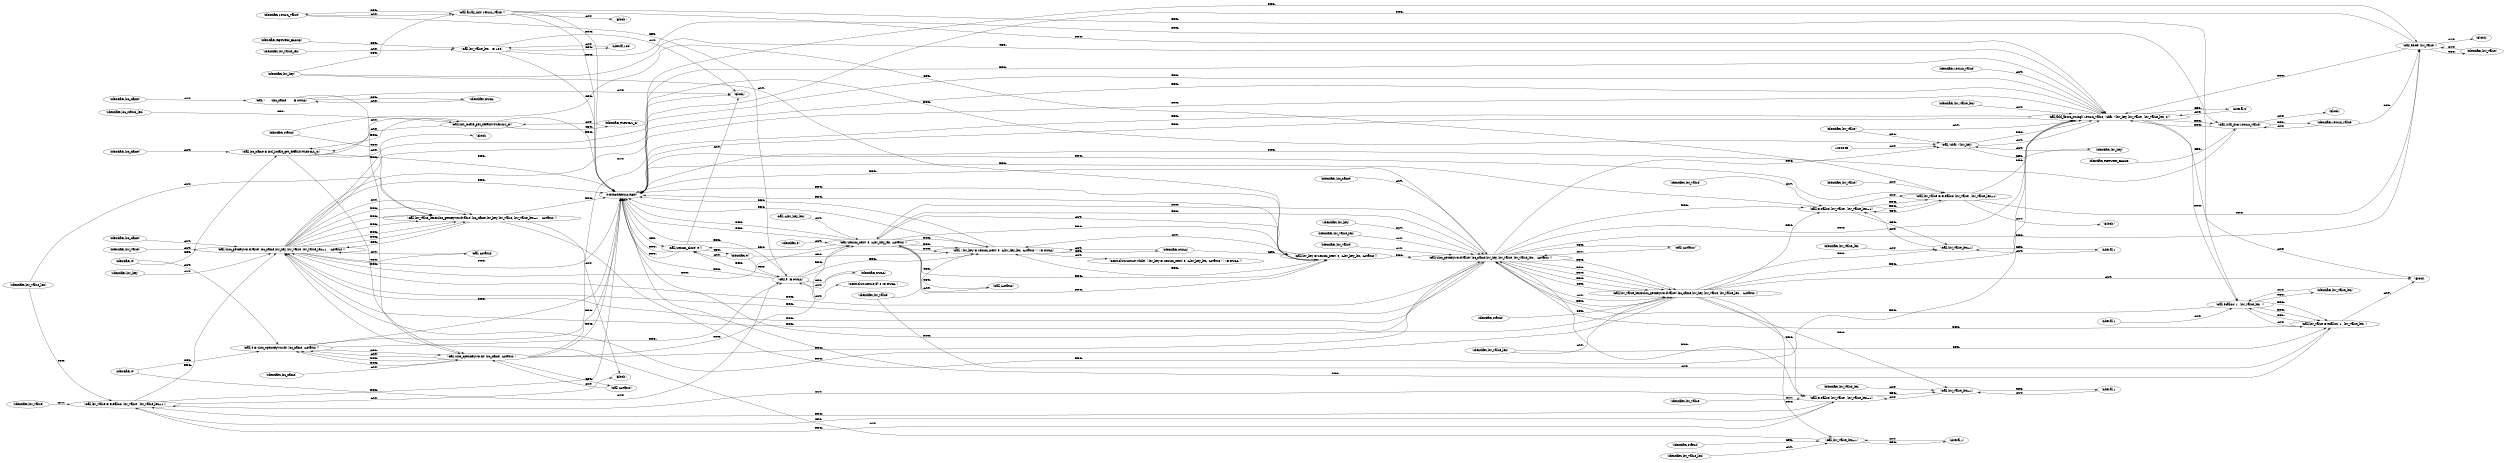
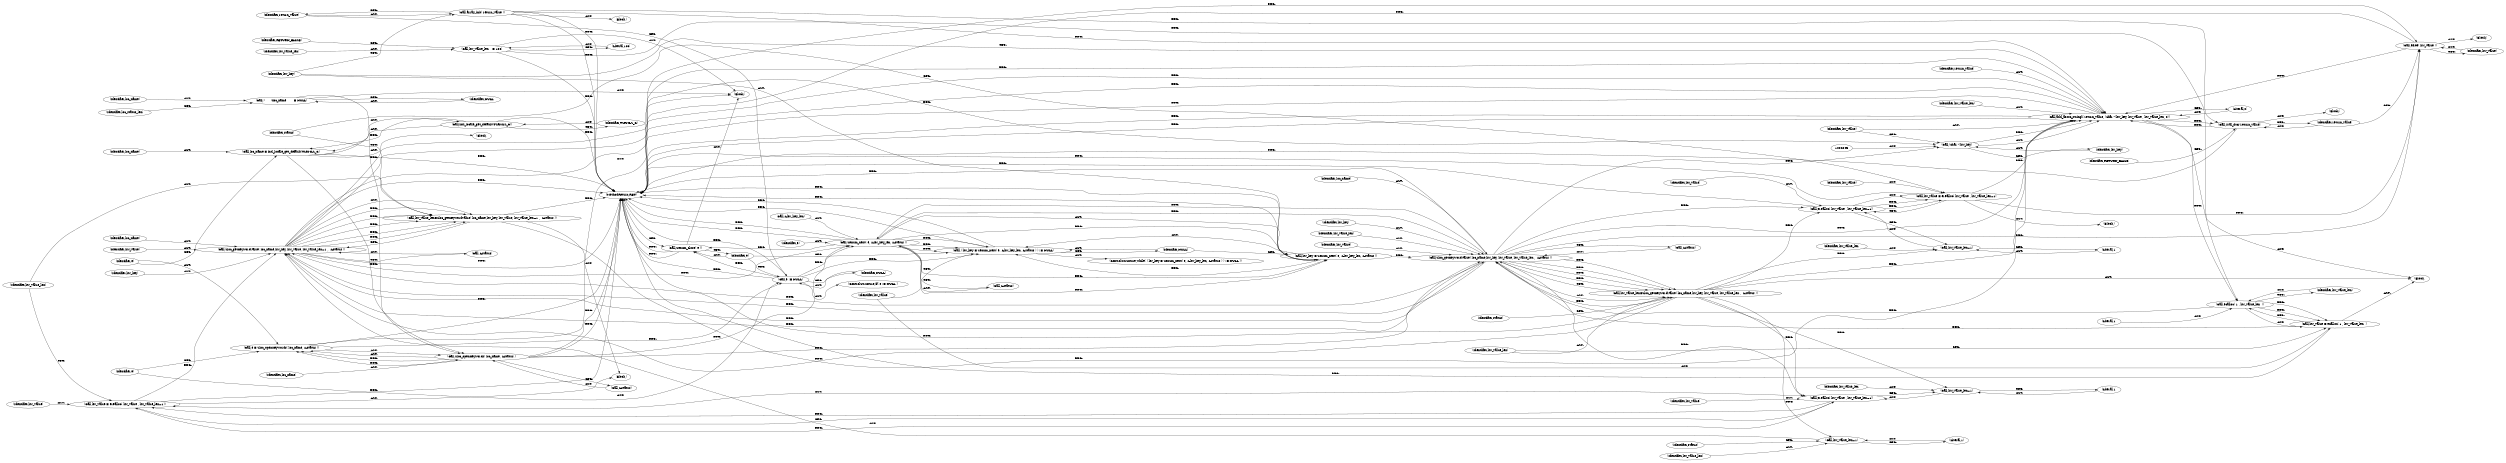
edge "(Call,kw_value_len    = 100)" -> "(MethodReturn,RET)": label "CFG: " -> "DDG: "
edge "(Identifier,loc_status_len)" -> "(Call,intl_locale_get_default(TSRMLS_C))": now "(Identifier,loc_status_len)" -> "(Call,*       tloc_name        = NULL)"
edge "(Call,e = uloc_openKeywords( loc_name, &status ))" -> "(Call,uloc_openKeywords( loc_name, &status ))": label "CFG: " -> "AST: "
